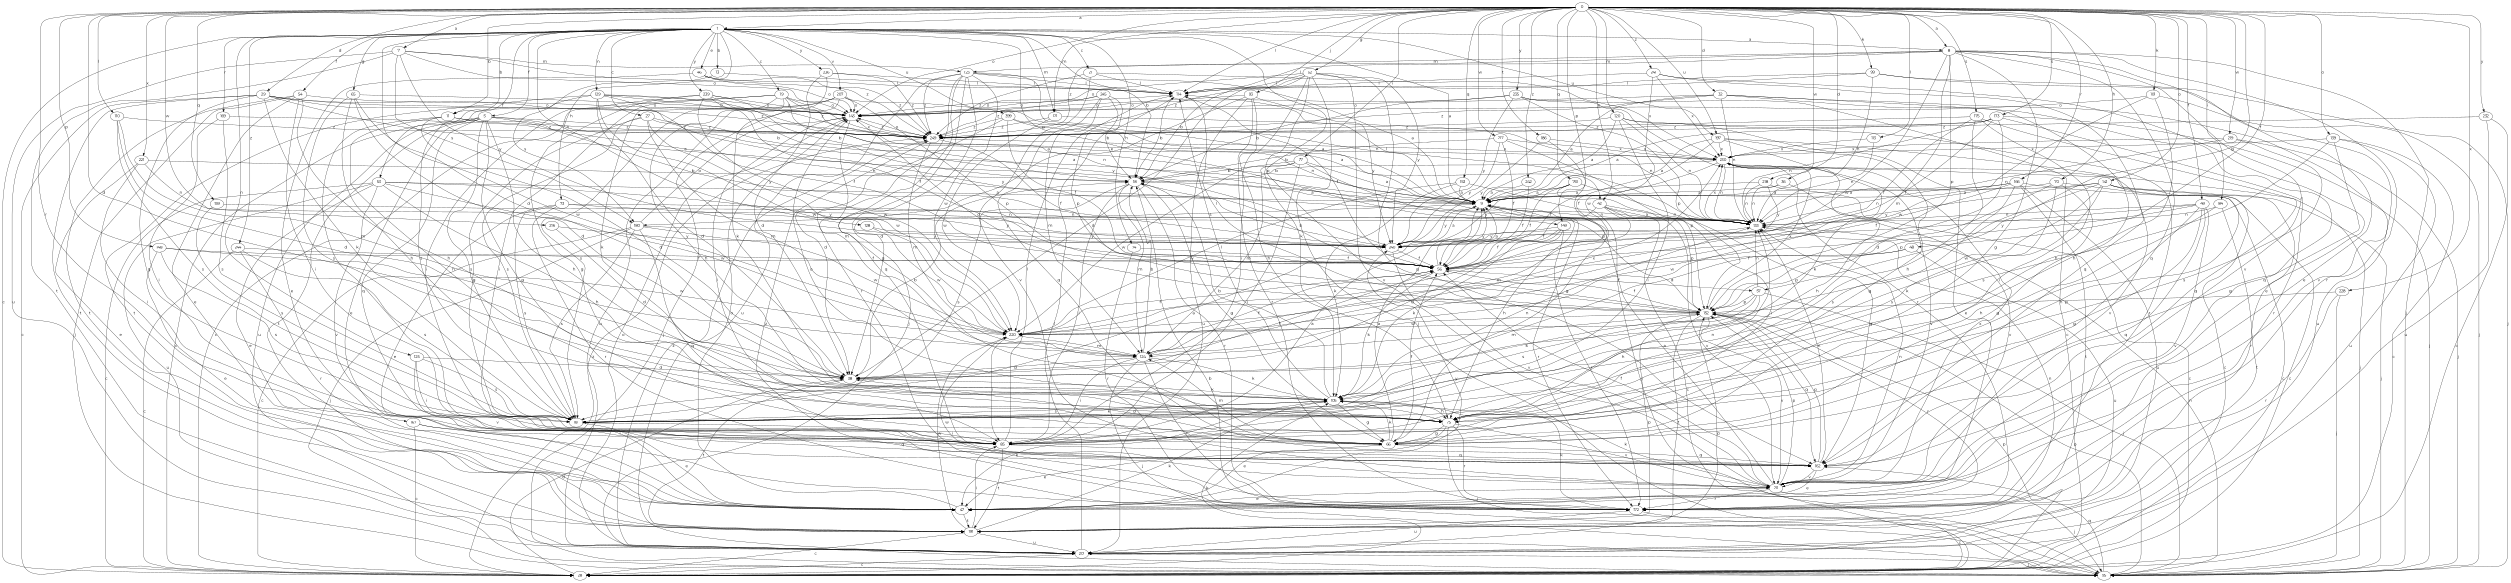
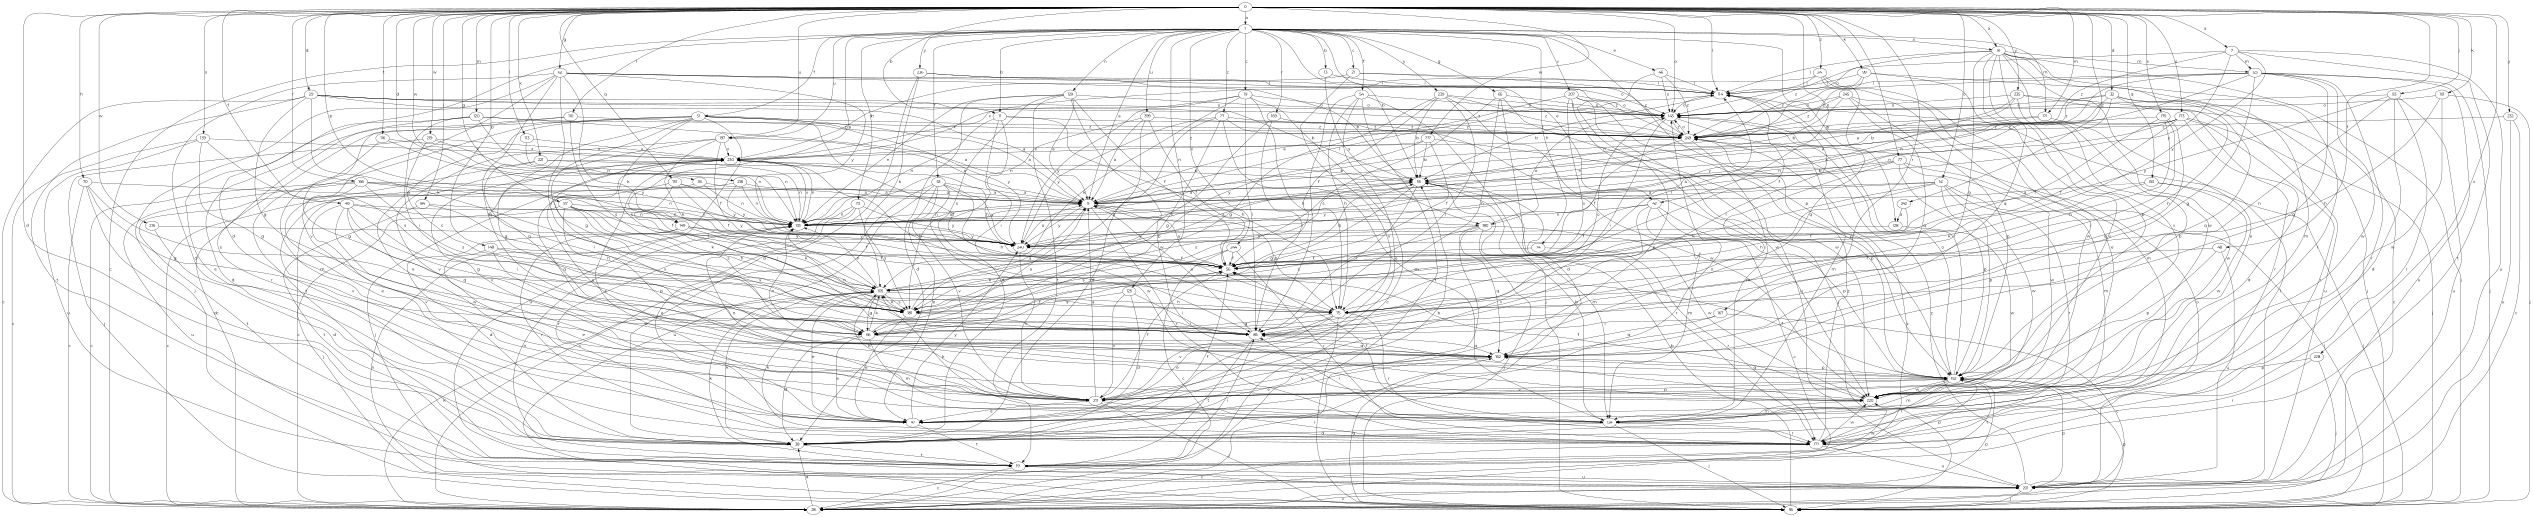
node "186": label "186" -> "116"
edge "19" -> "42": now "1" -> "42"
edge "242" -> "9": now "242" -> "128"
node "159": removed
edge "56" -> "57": reversed
